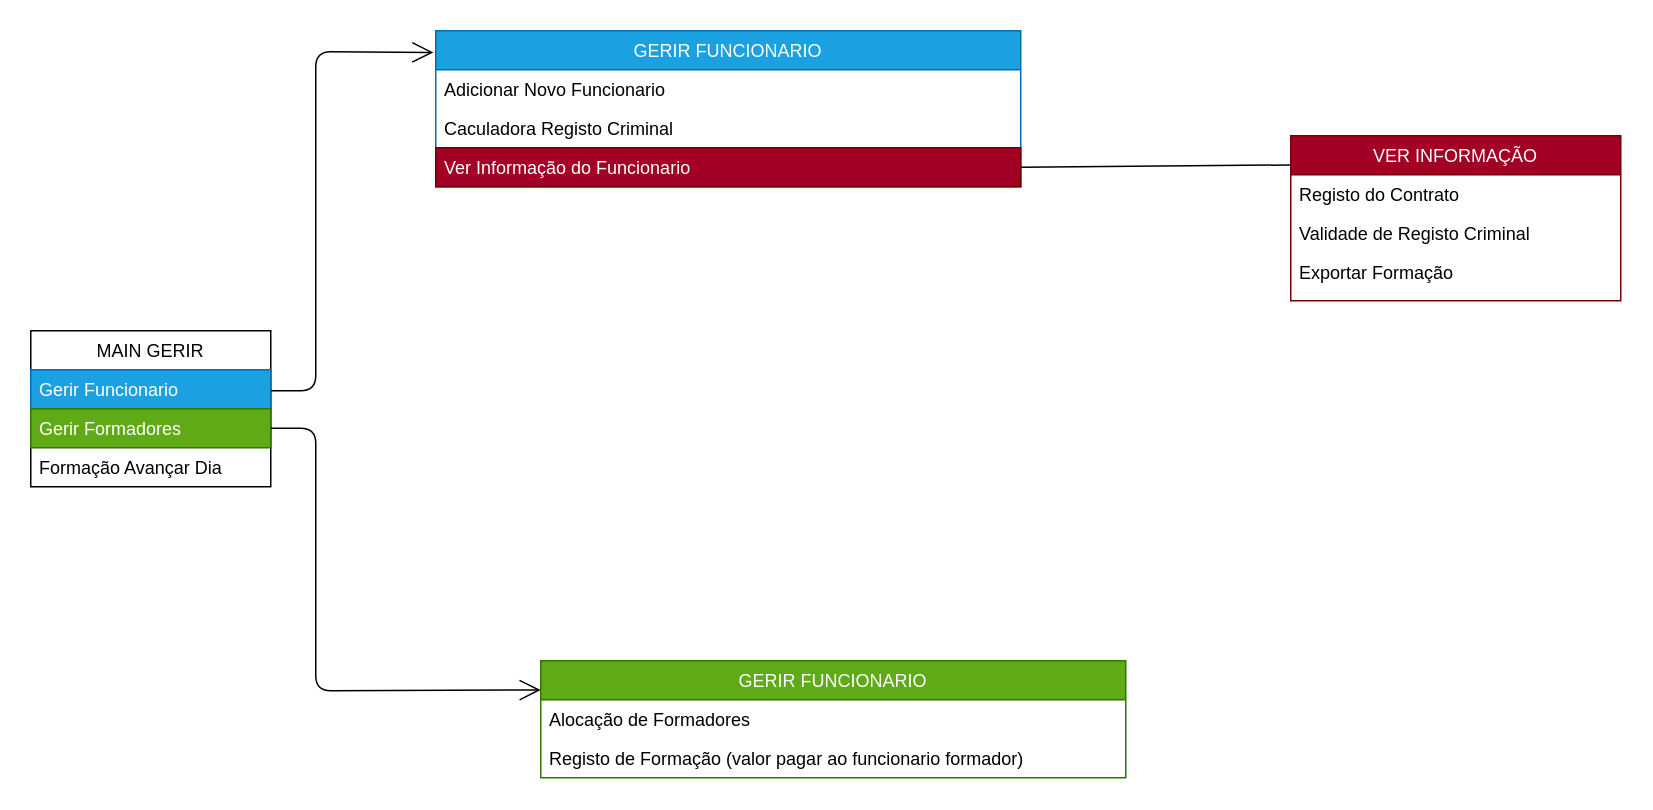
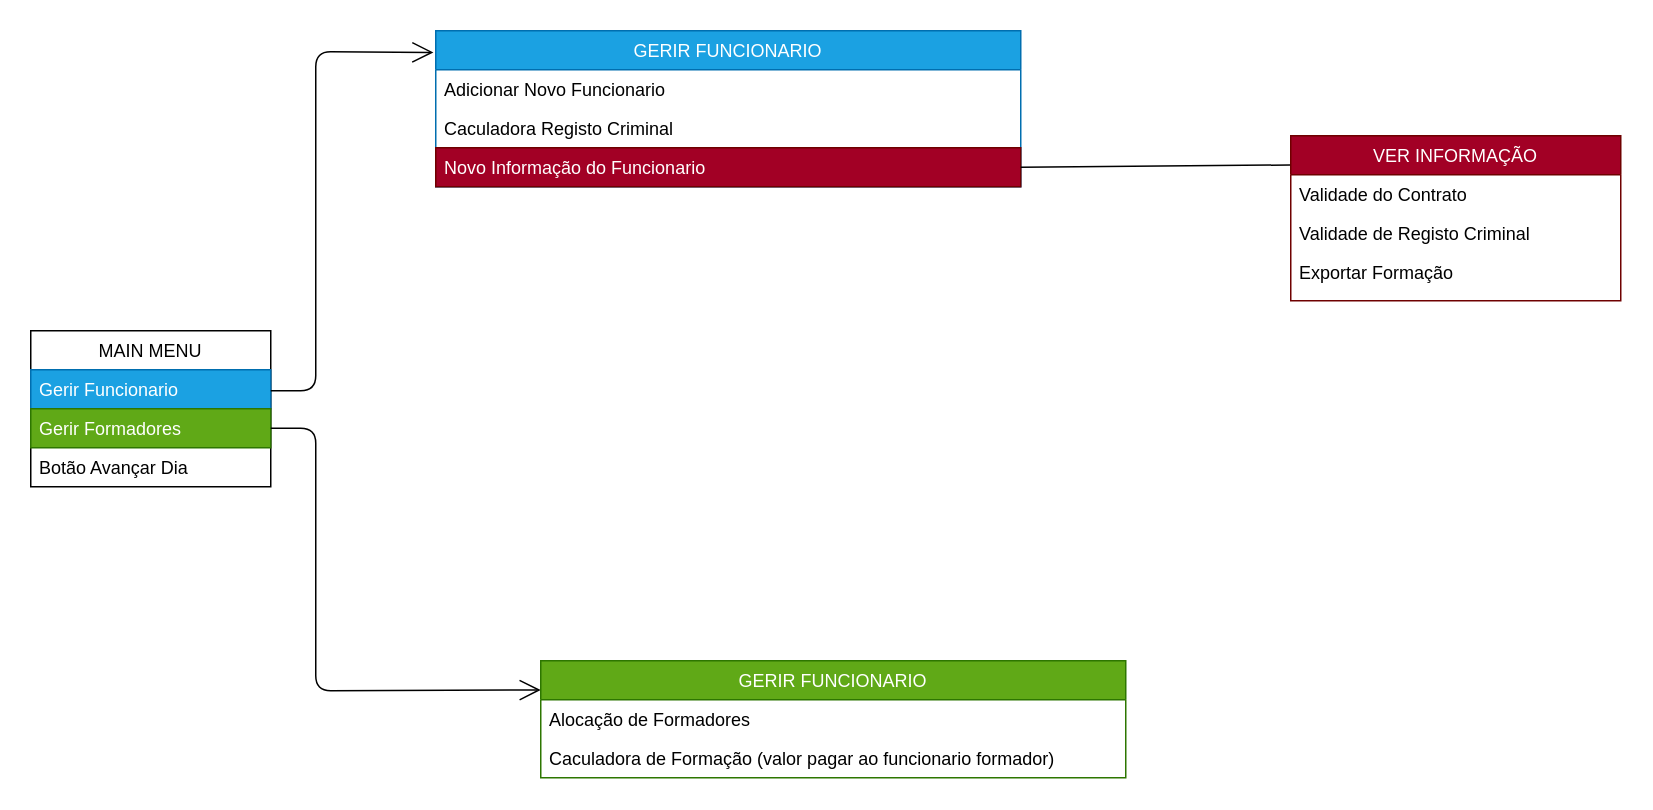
node "Ver Informação do Funcionario": label "Ver Informação do Funcionario" -> "Novo Informação do Funcionario"
node "Registo do Contrato": label "Registo do Contrato" -> "Validade do Contrato"
node "MAIN GERIR": label "MAIN GERIR" -> "MAIN MENU"
node "Formação Avançar Dia": label "Formação Avançar Dia" -> "Botão Avançar Dia"
node "Registo de Formação (valor pagar ao funcionario formador)": label "Registo de Formação (valor pagar ao funcionario formador)" -> "Caculadora de Formação (valor pagar ao funcionario formador)"
